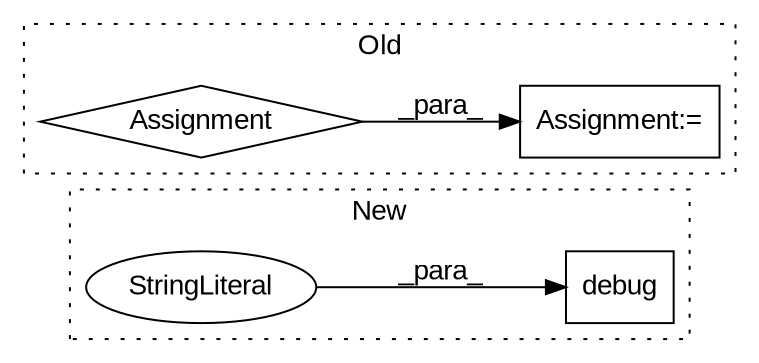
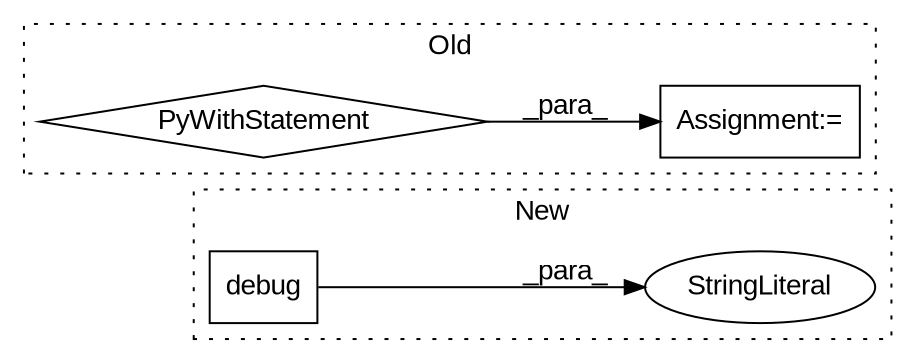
node "Assignment": label "Assignment" -> "PyWithStatement"
edge "StringLiteral" -> "debug": reversed
